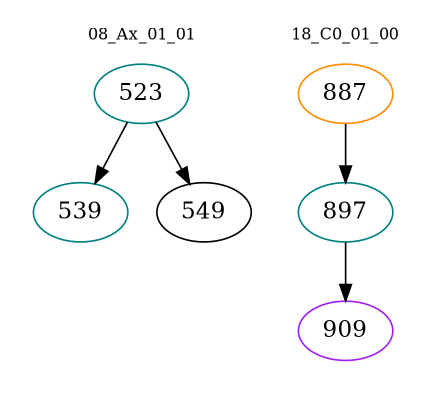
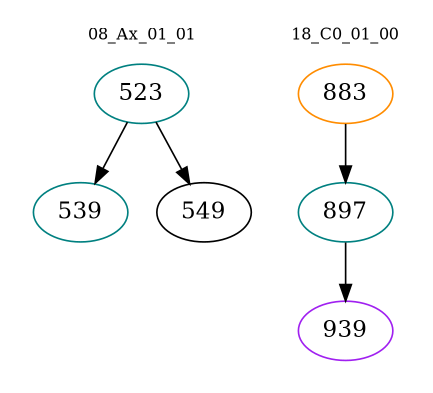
node "887": label "887" -> "883"
node "909": label "909" -> "939"
